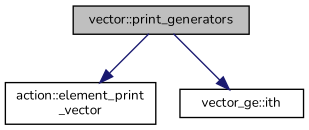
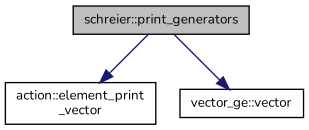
node "vector::print_generators": label "vector::print_generators" -> "schreier::print_generators"
node "vector_ge::ith": label "vector_ge::ith" -> "vector_ge::vector"
